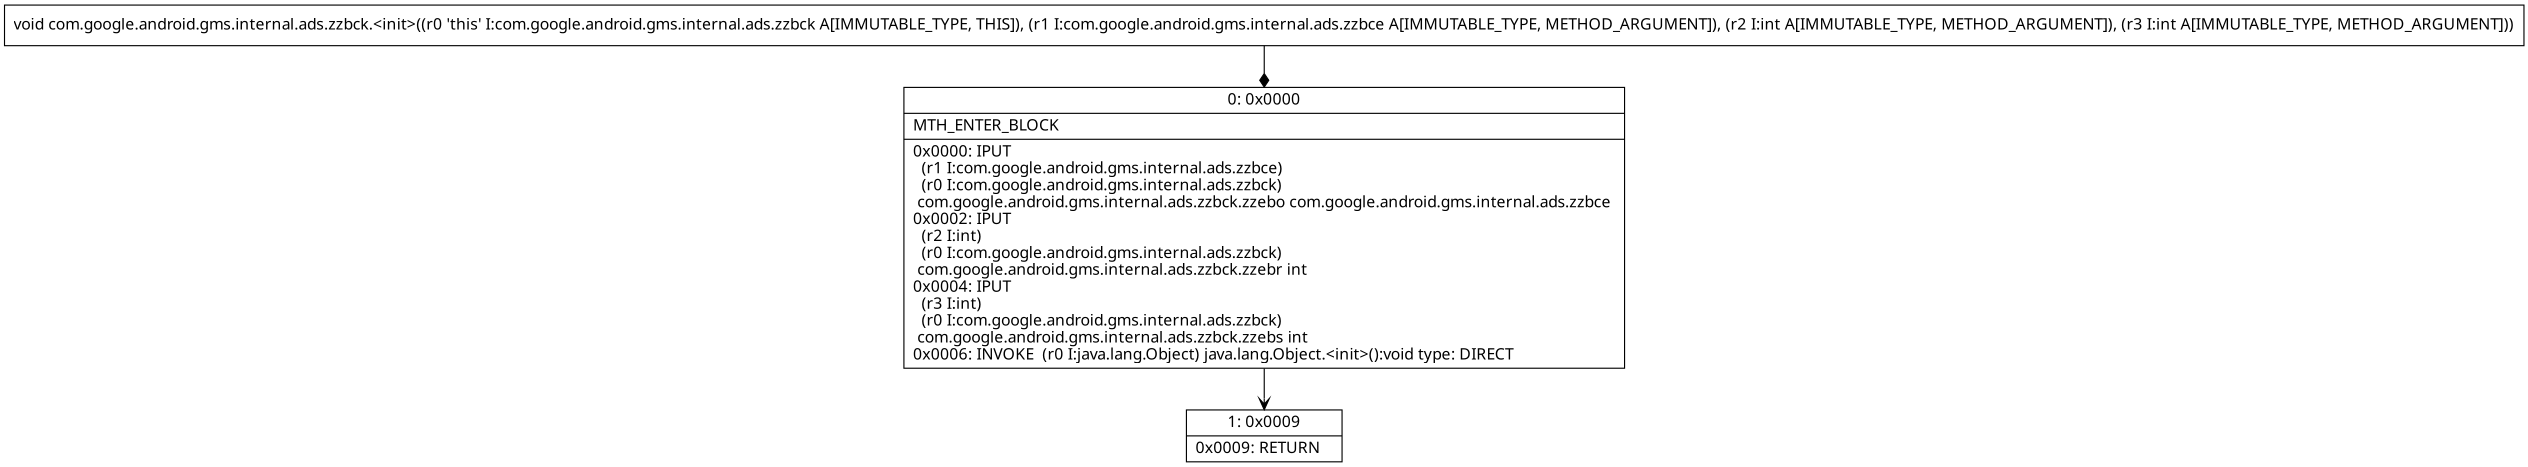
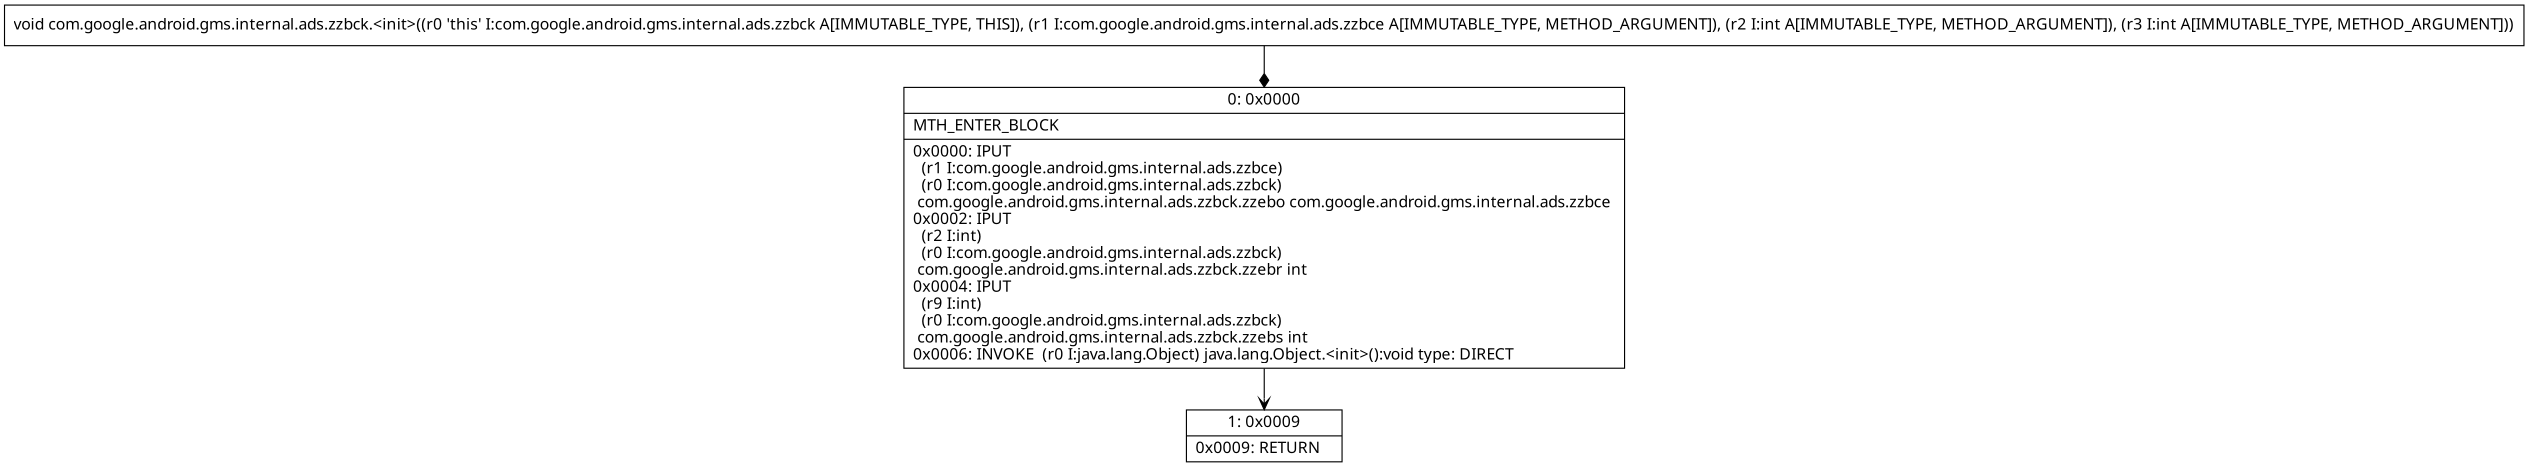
node "0: 0x0000": text "(r3 I:int)" -> "(r9 I:int)"
